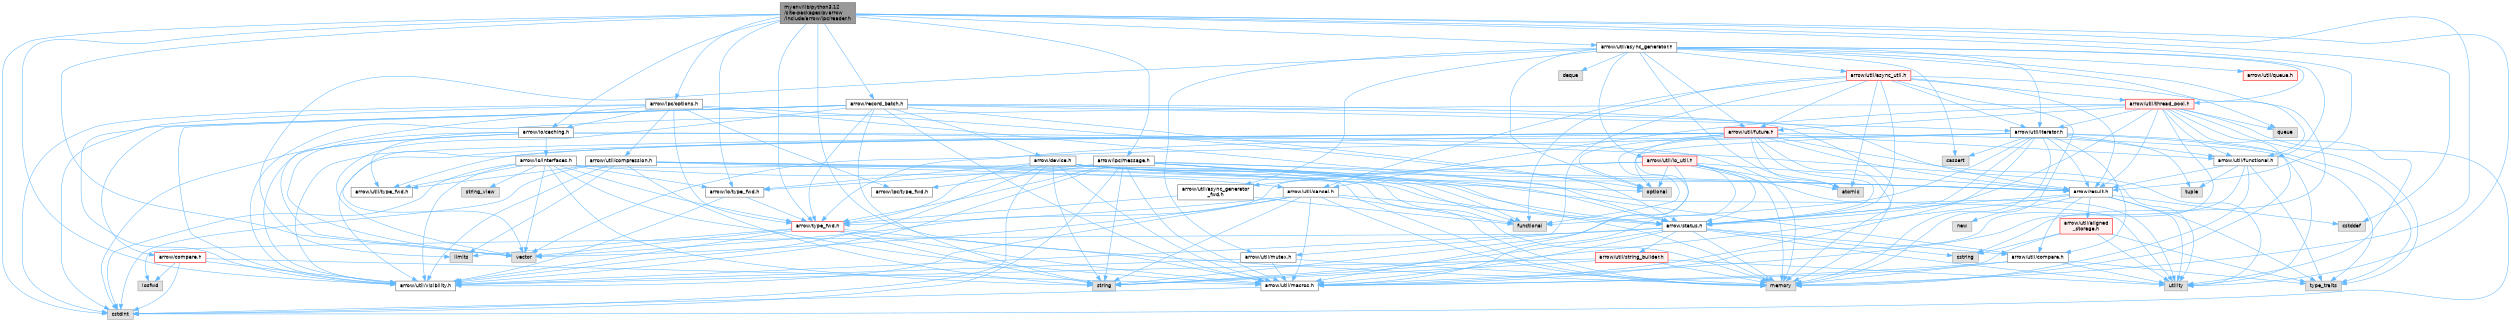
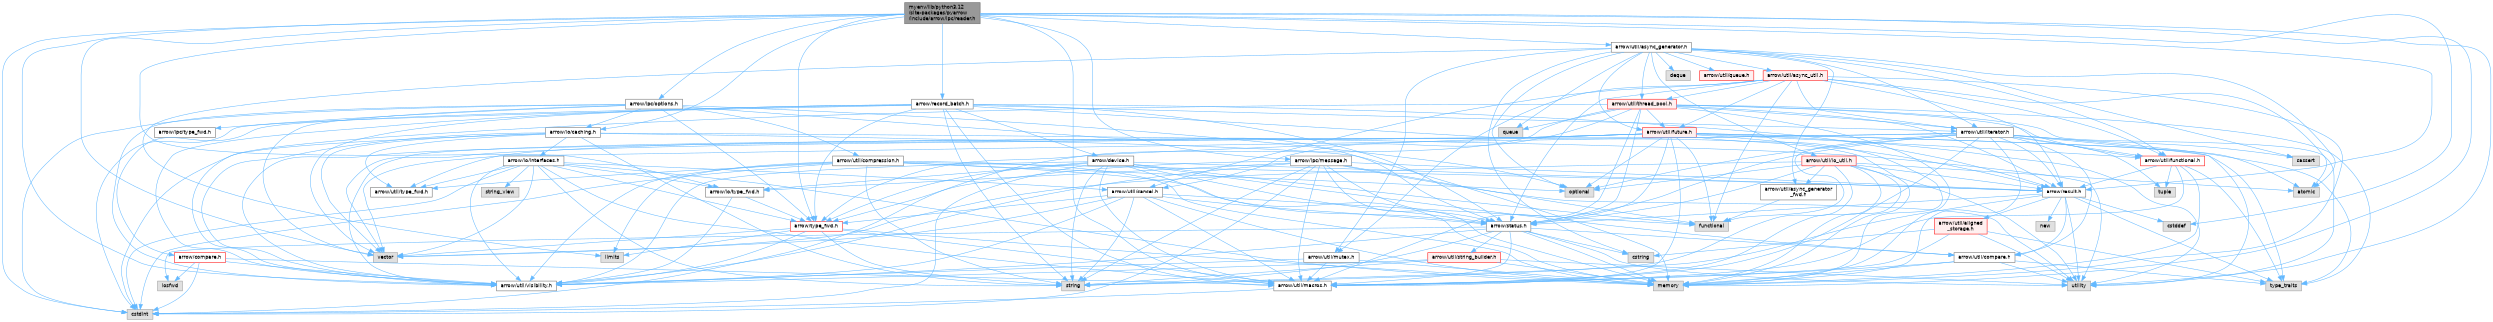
node "arrow/util/functional.h": color grey40 -> red
edge "arrow/ipc/message.h" -> "arrow/ipc/type_fwd.h": removed
edge "arrow/util/async_generator _fwd.h" -> "arrow/type_fwd.h": removed
edge "arrow/io/caching.h" -> "string": added
